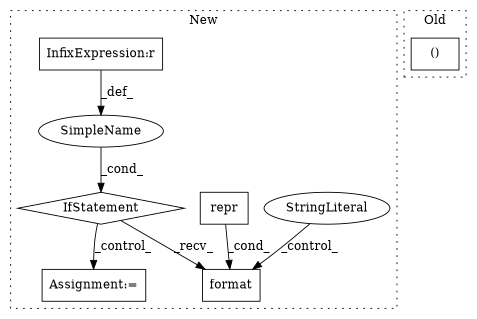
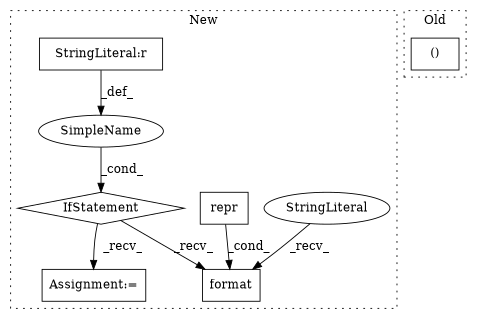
node "InfixExpression:r": label "InfixExpression:r" -> "StringLiteral:r"
edge "IfStatement" -> "Assignment:=": label "_control_" -> "_recv_"
edge "StringLiteral" -> "format": label "_control_" -> "_recv_"
